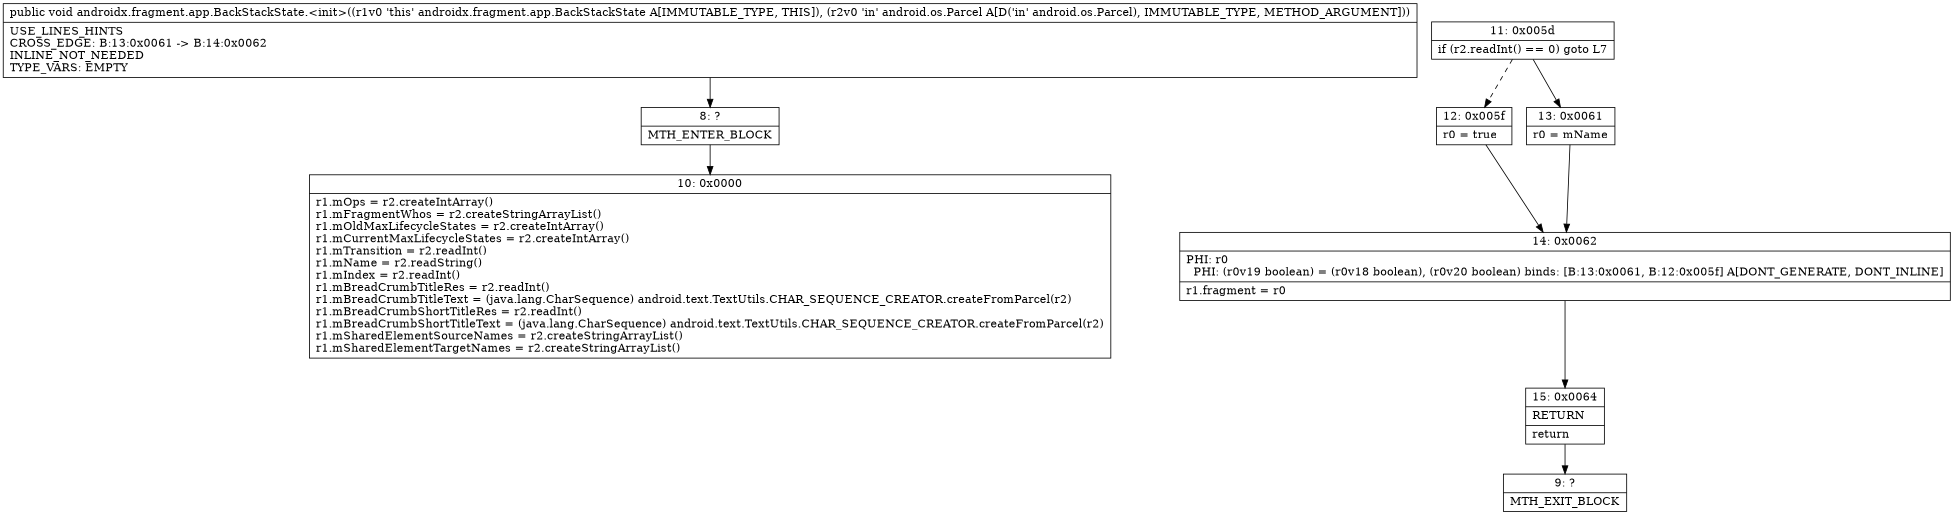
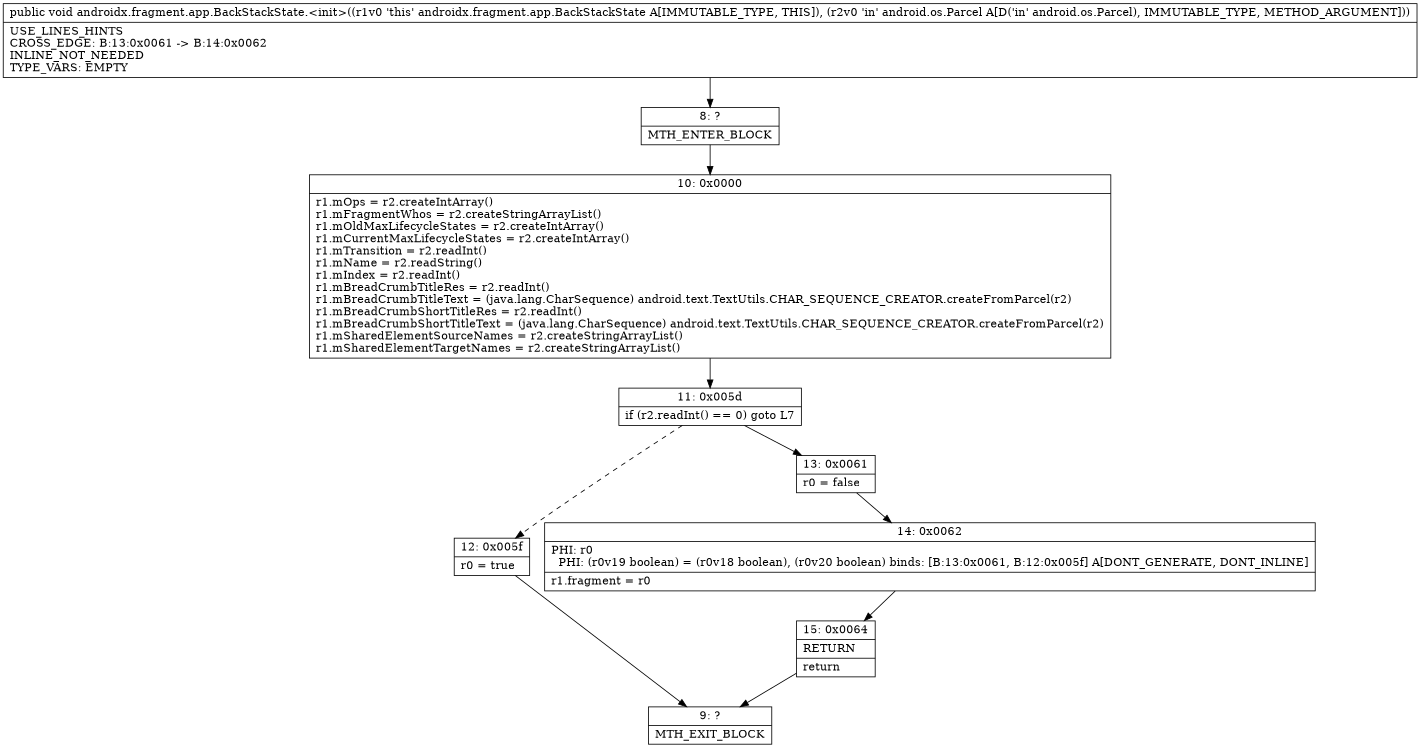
node "13: 0x0061": text "r0 = mName" -> "r0 = false"
edge "12: 0x005f" -> "14: 0x0062": now "12: 0x005f" -> "9: ?"
edge "10: 0x0000" -> "11: 0x005d": added
